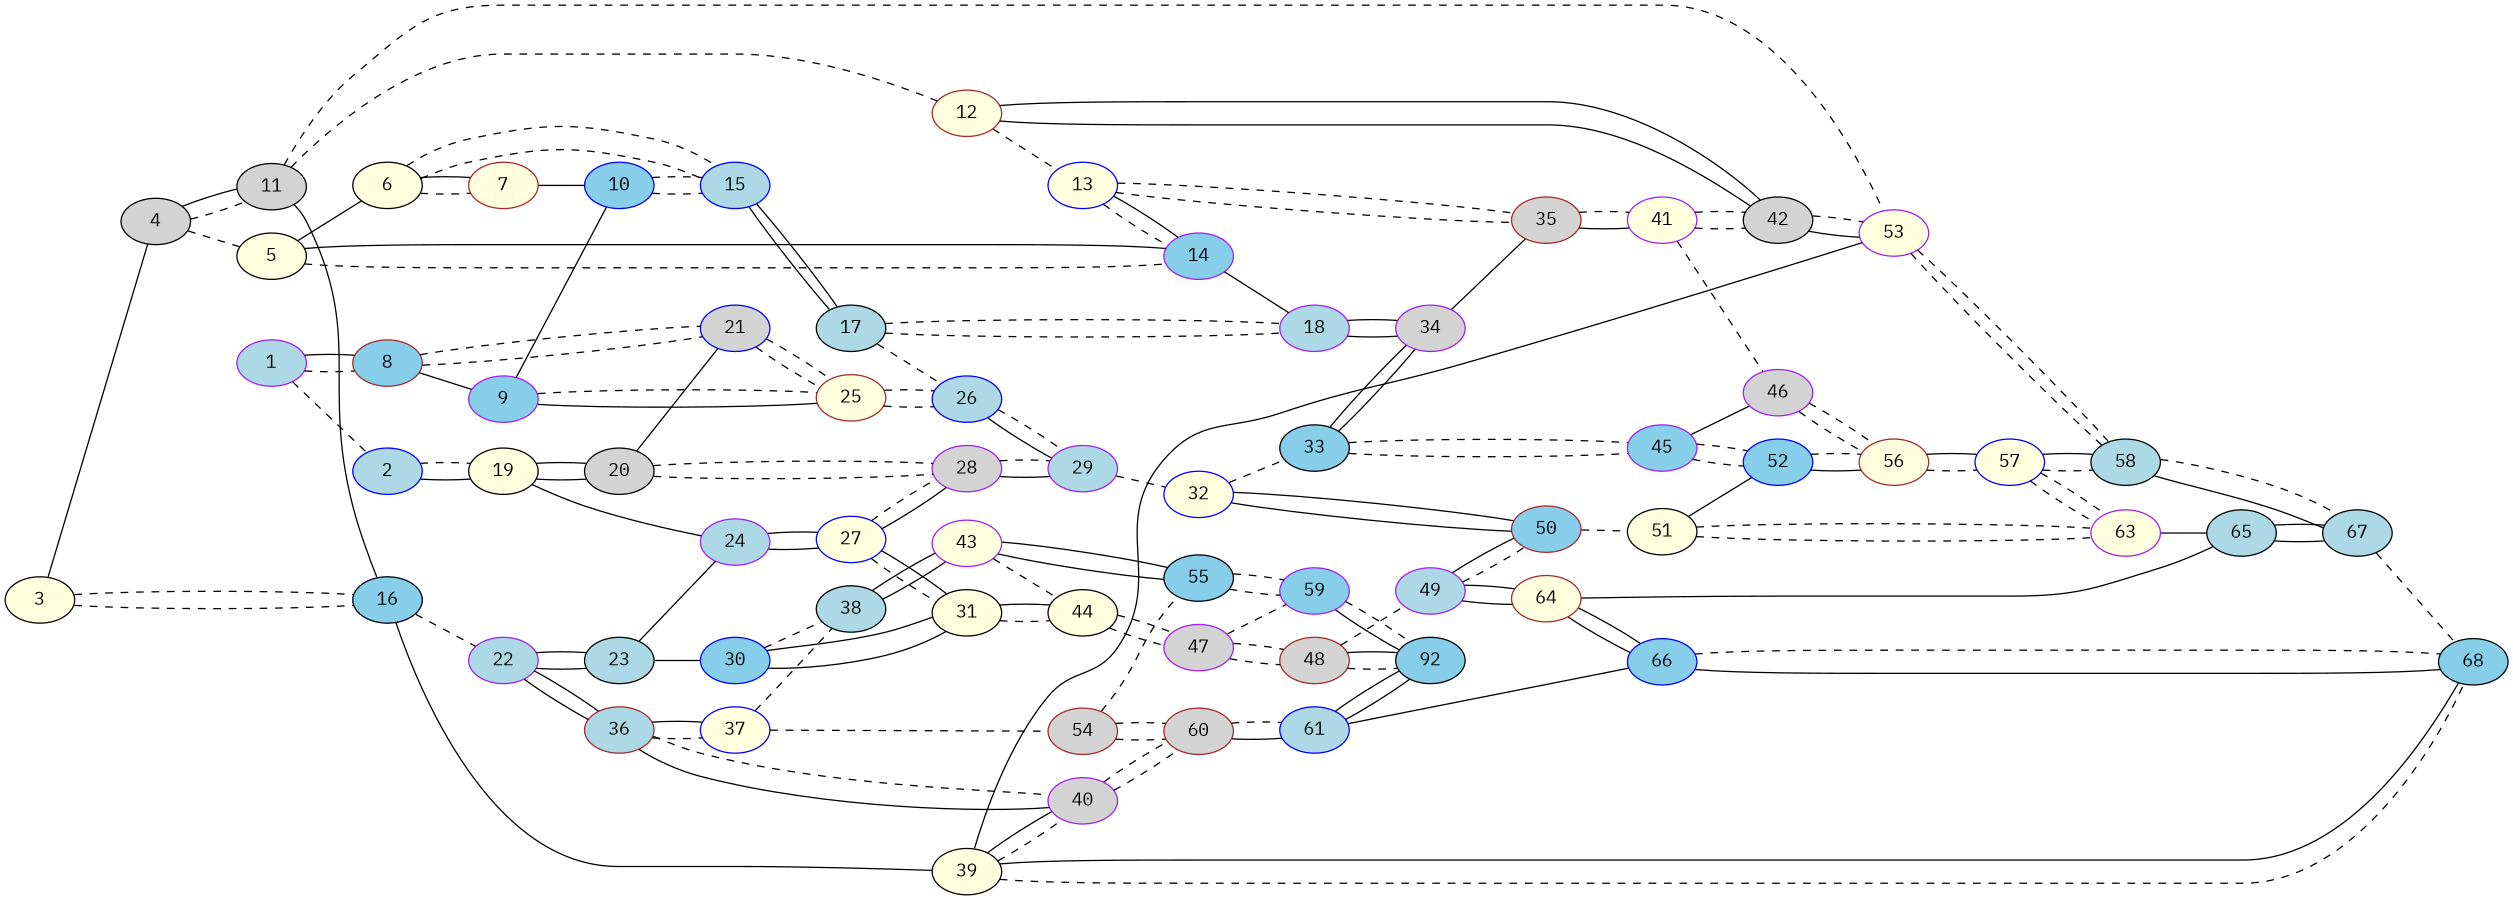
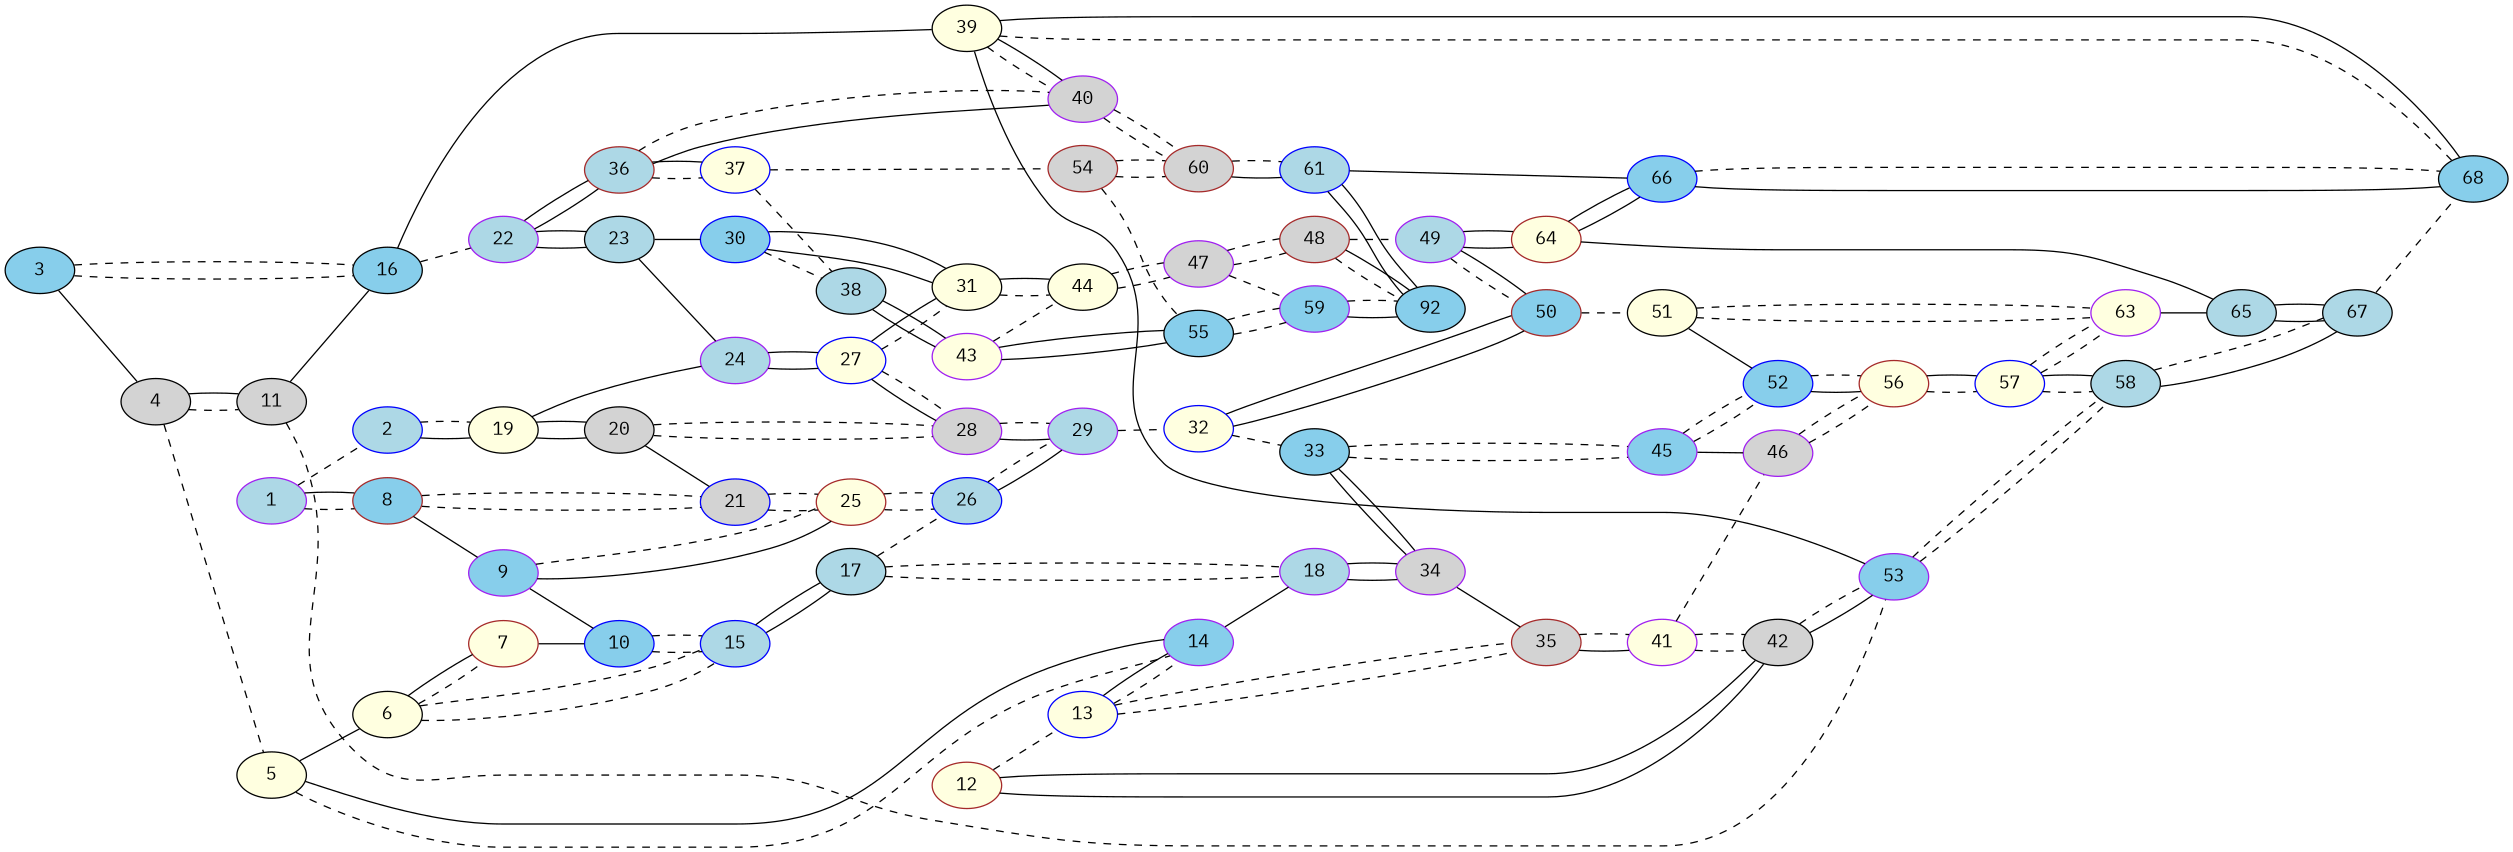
edge "12" -- "11": removed
node "53": fillcolor lightyellow -> skyblue
node "3": fillcolor lightyellow -> skyblue
